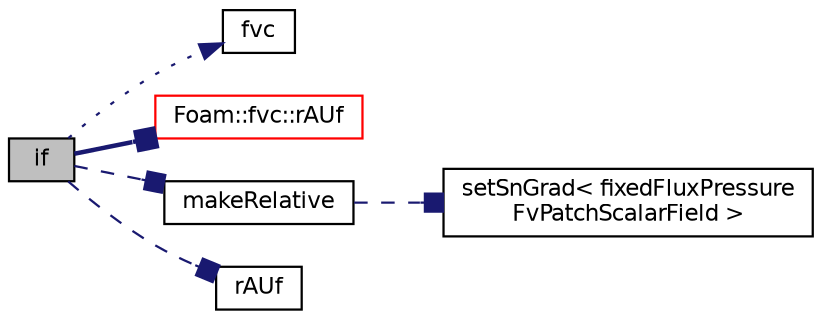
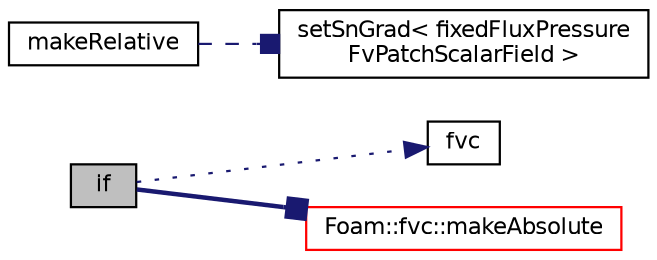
node "Foam::fvc::rAUf": label "Foam::fvc::rAUf" -> "Foam::fvc::makeAbsolute"
edge "if" -> "makeRelative": removed
node "rAUf": removed
